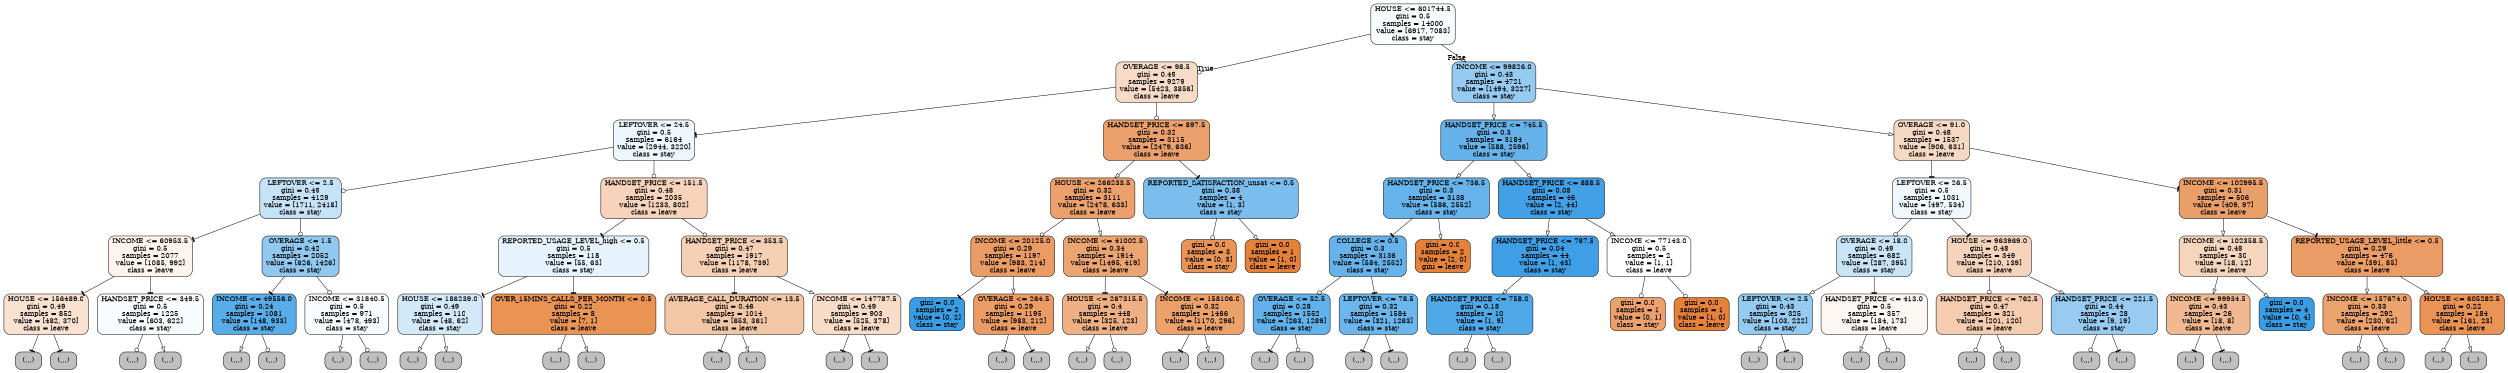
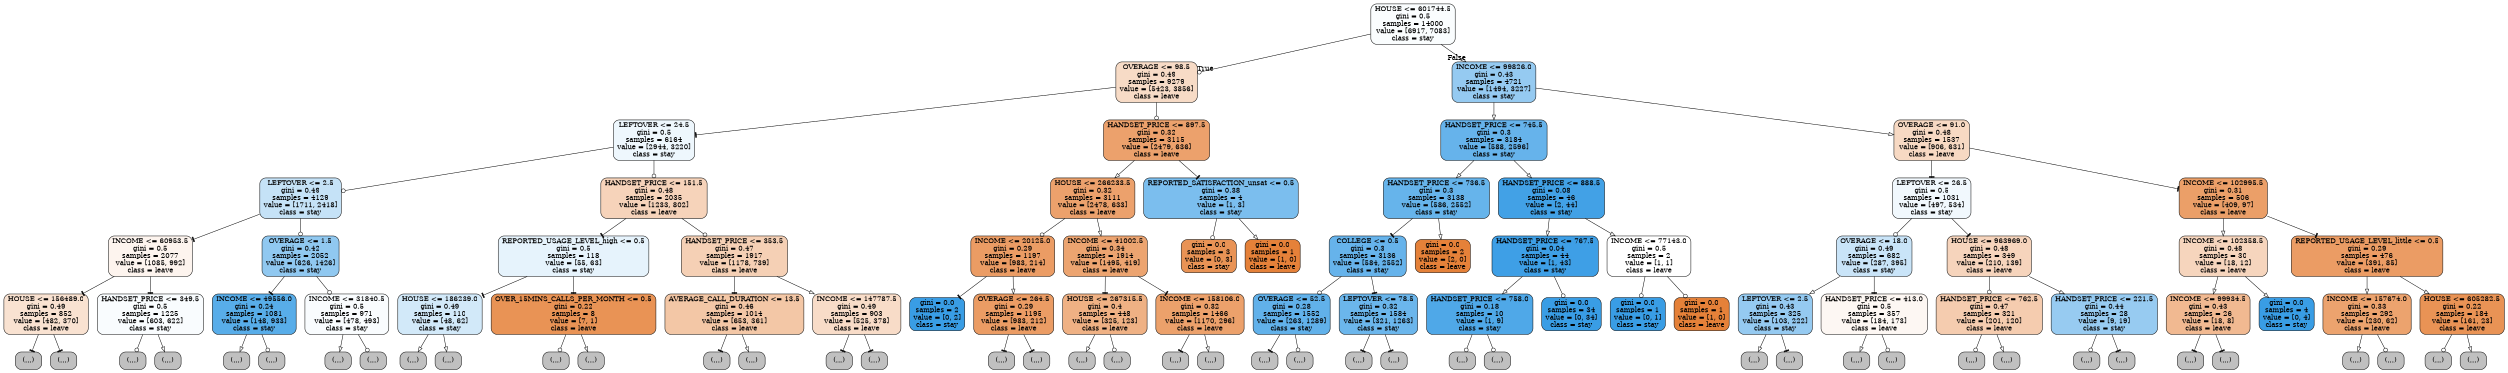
node "gini = 0.0 samples = 2 value = [2, 0] gini = leave": label "gini = 0.0 samples = 2 value = [2, 0] gini = leave" -> "gini = 0.0 samples = 2 value = [2, 0] class = leave"
node "gini = 0.0 samples = 34 value = [0, 34] class = stay": added
node "gini = 0.0 samples = 1 value = [0, 1] class = stay": fillcolor #eca16c -> #399de5
